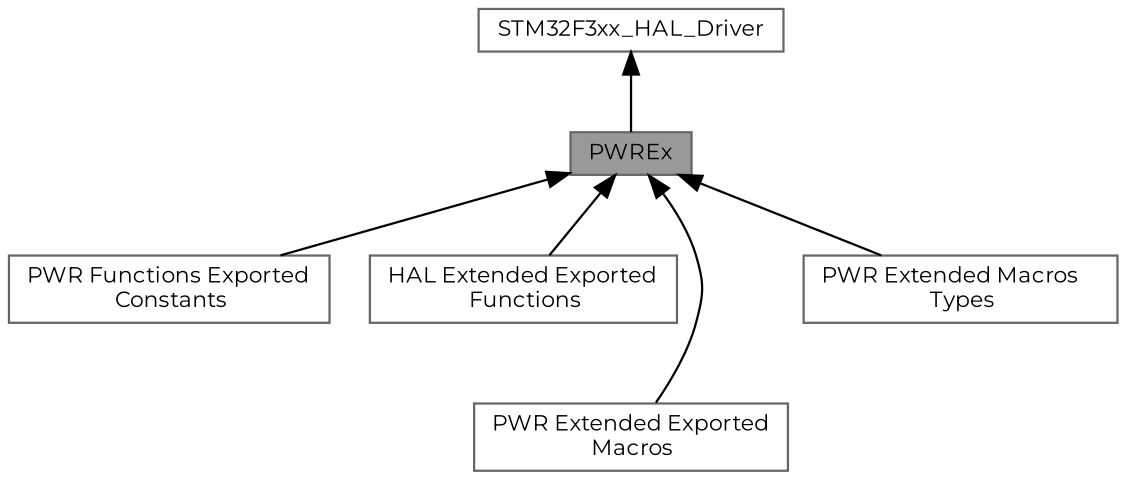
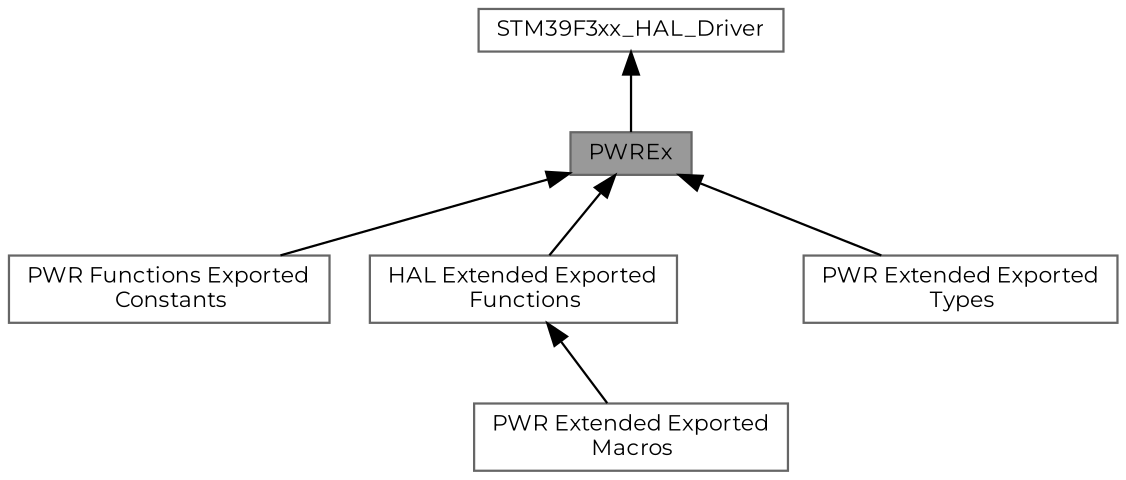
node "STM32F3xx_HAL_Driver": label "STM32F3xx_HAL_Driver" -> "STM39F3xx_HAL_Driver"
node "PWR Extended Macros Types": label "PWR Extended Macros Types" -> "PWR Extended Exported Types"
edge "PWR Extended Exported Macros" -> "PWREx": now "PWR Extended Exported Macros" -> "HAL Extended Exported Functions"
